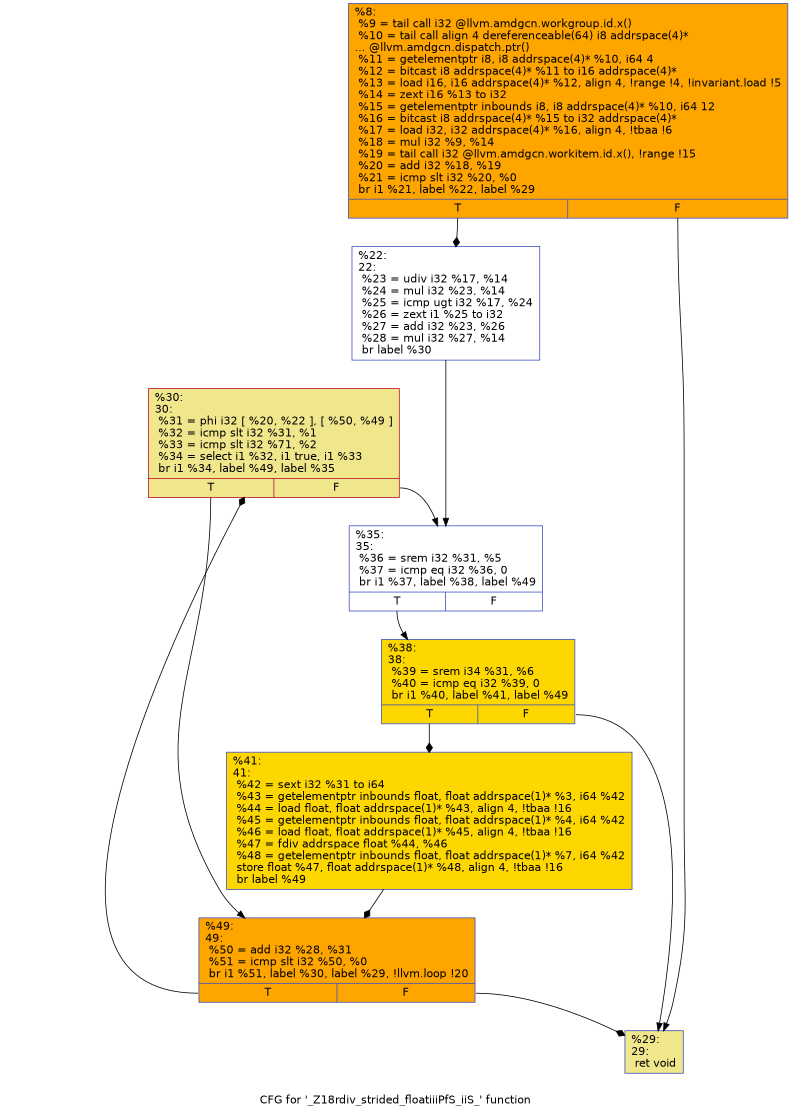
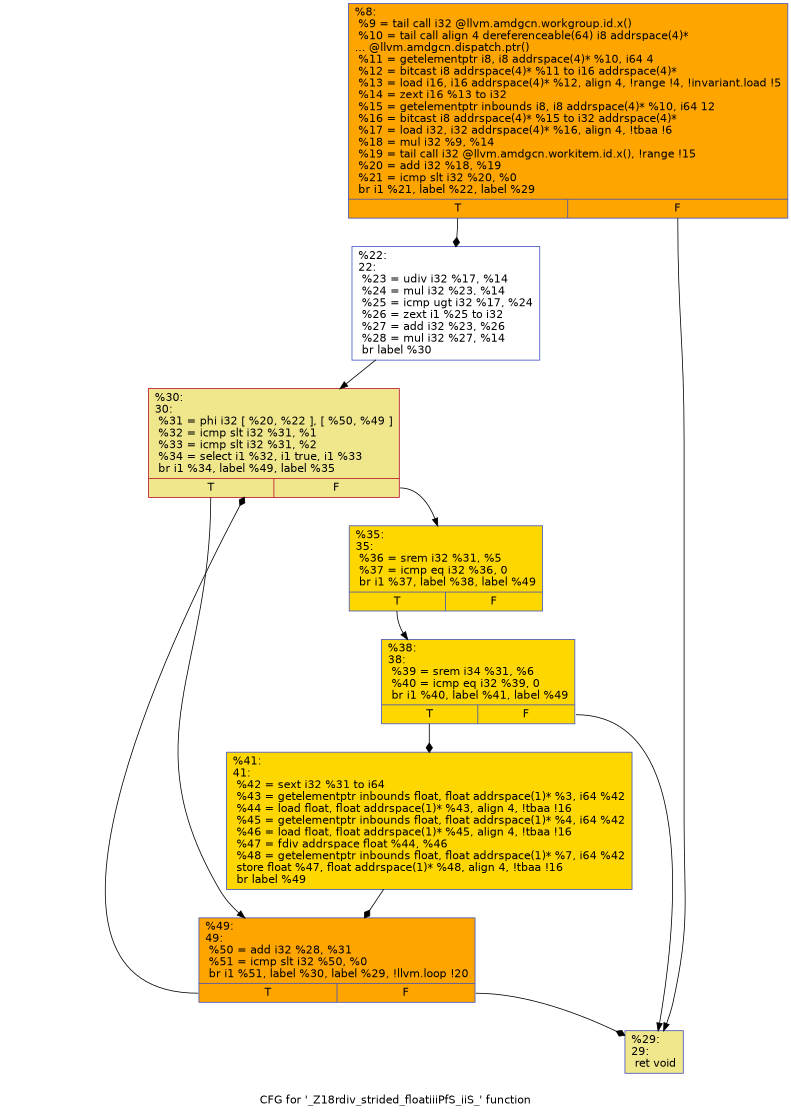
edge "%22:" -> "%35:": now "%22:" -> "%30:"
node "%30:": text "%33 = icmp slt i32 %71, %2" -> "%33 = icmp slt i32 %31, %2"
node "%35:": fillcolor white -> gold
